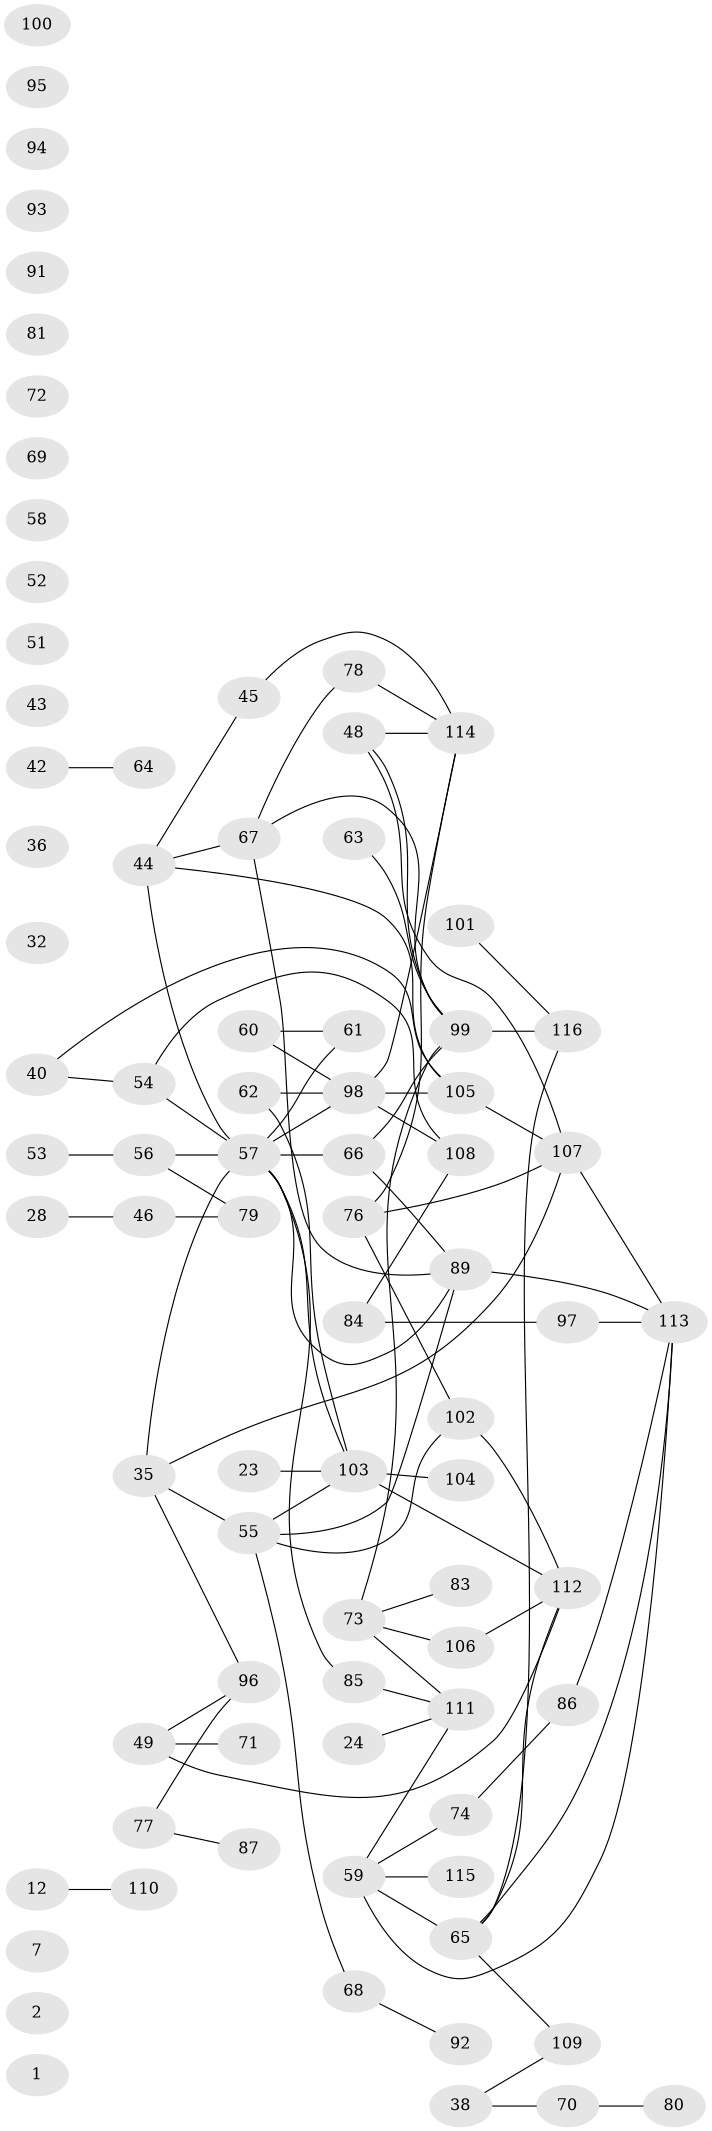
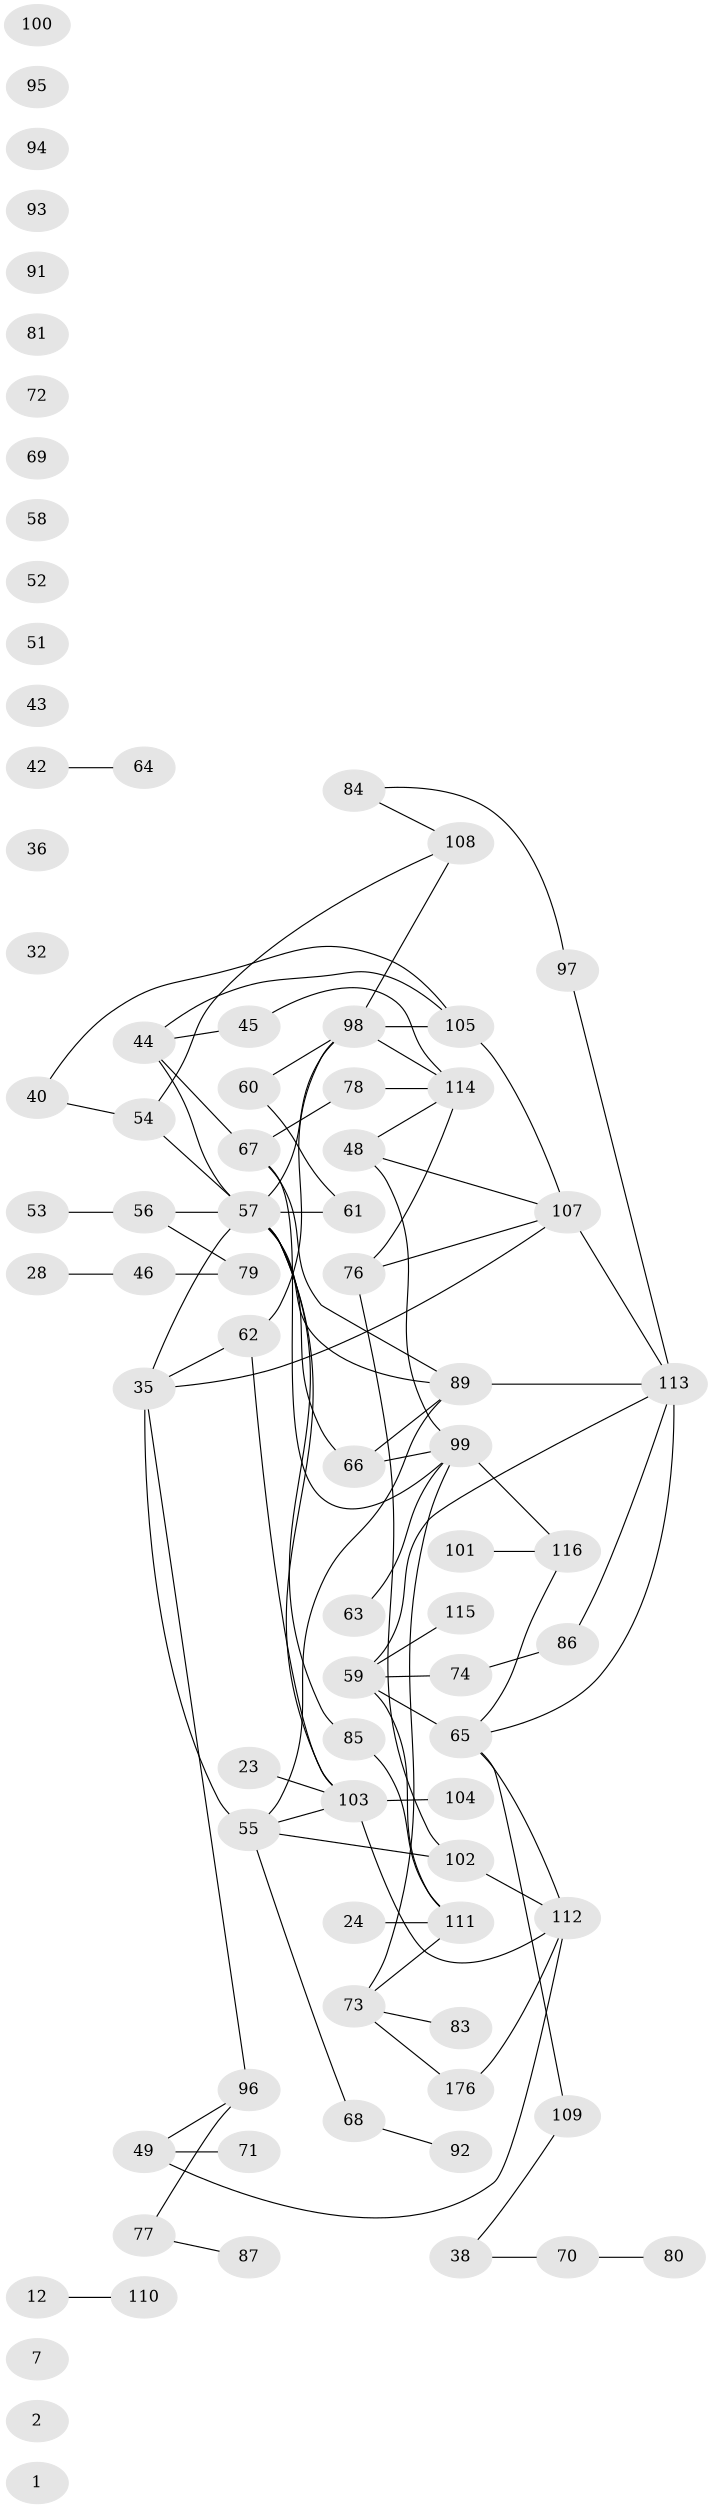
edge "62" -- "35": added
node "106": label "106" -> "176"
